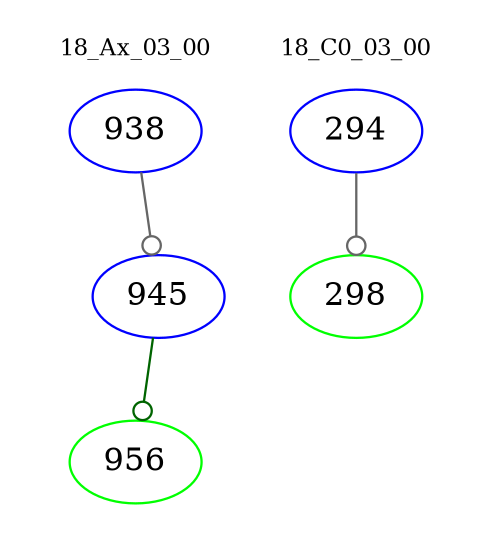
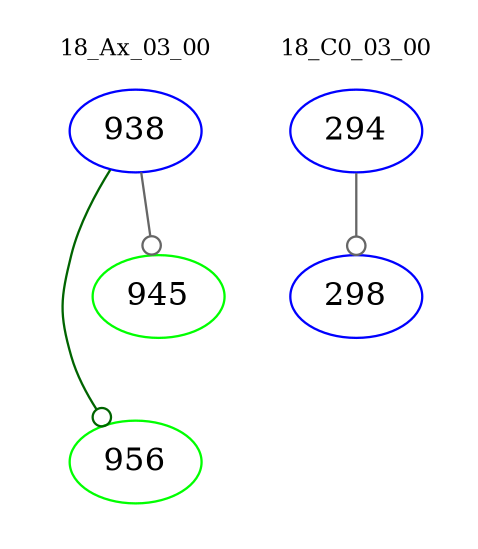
node "945": color blue -> green
node "298": color green -> blue
edge "945" -> "956": now "938" -> "956"
